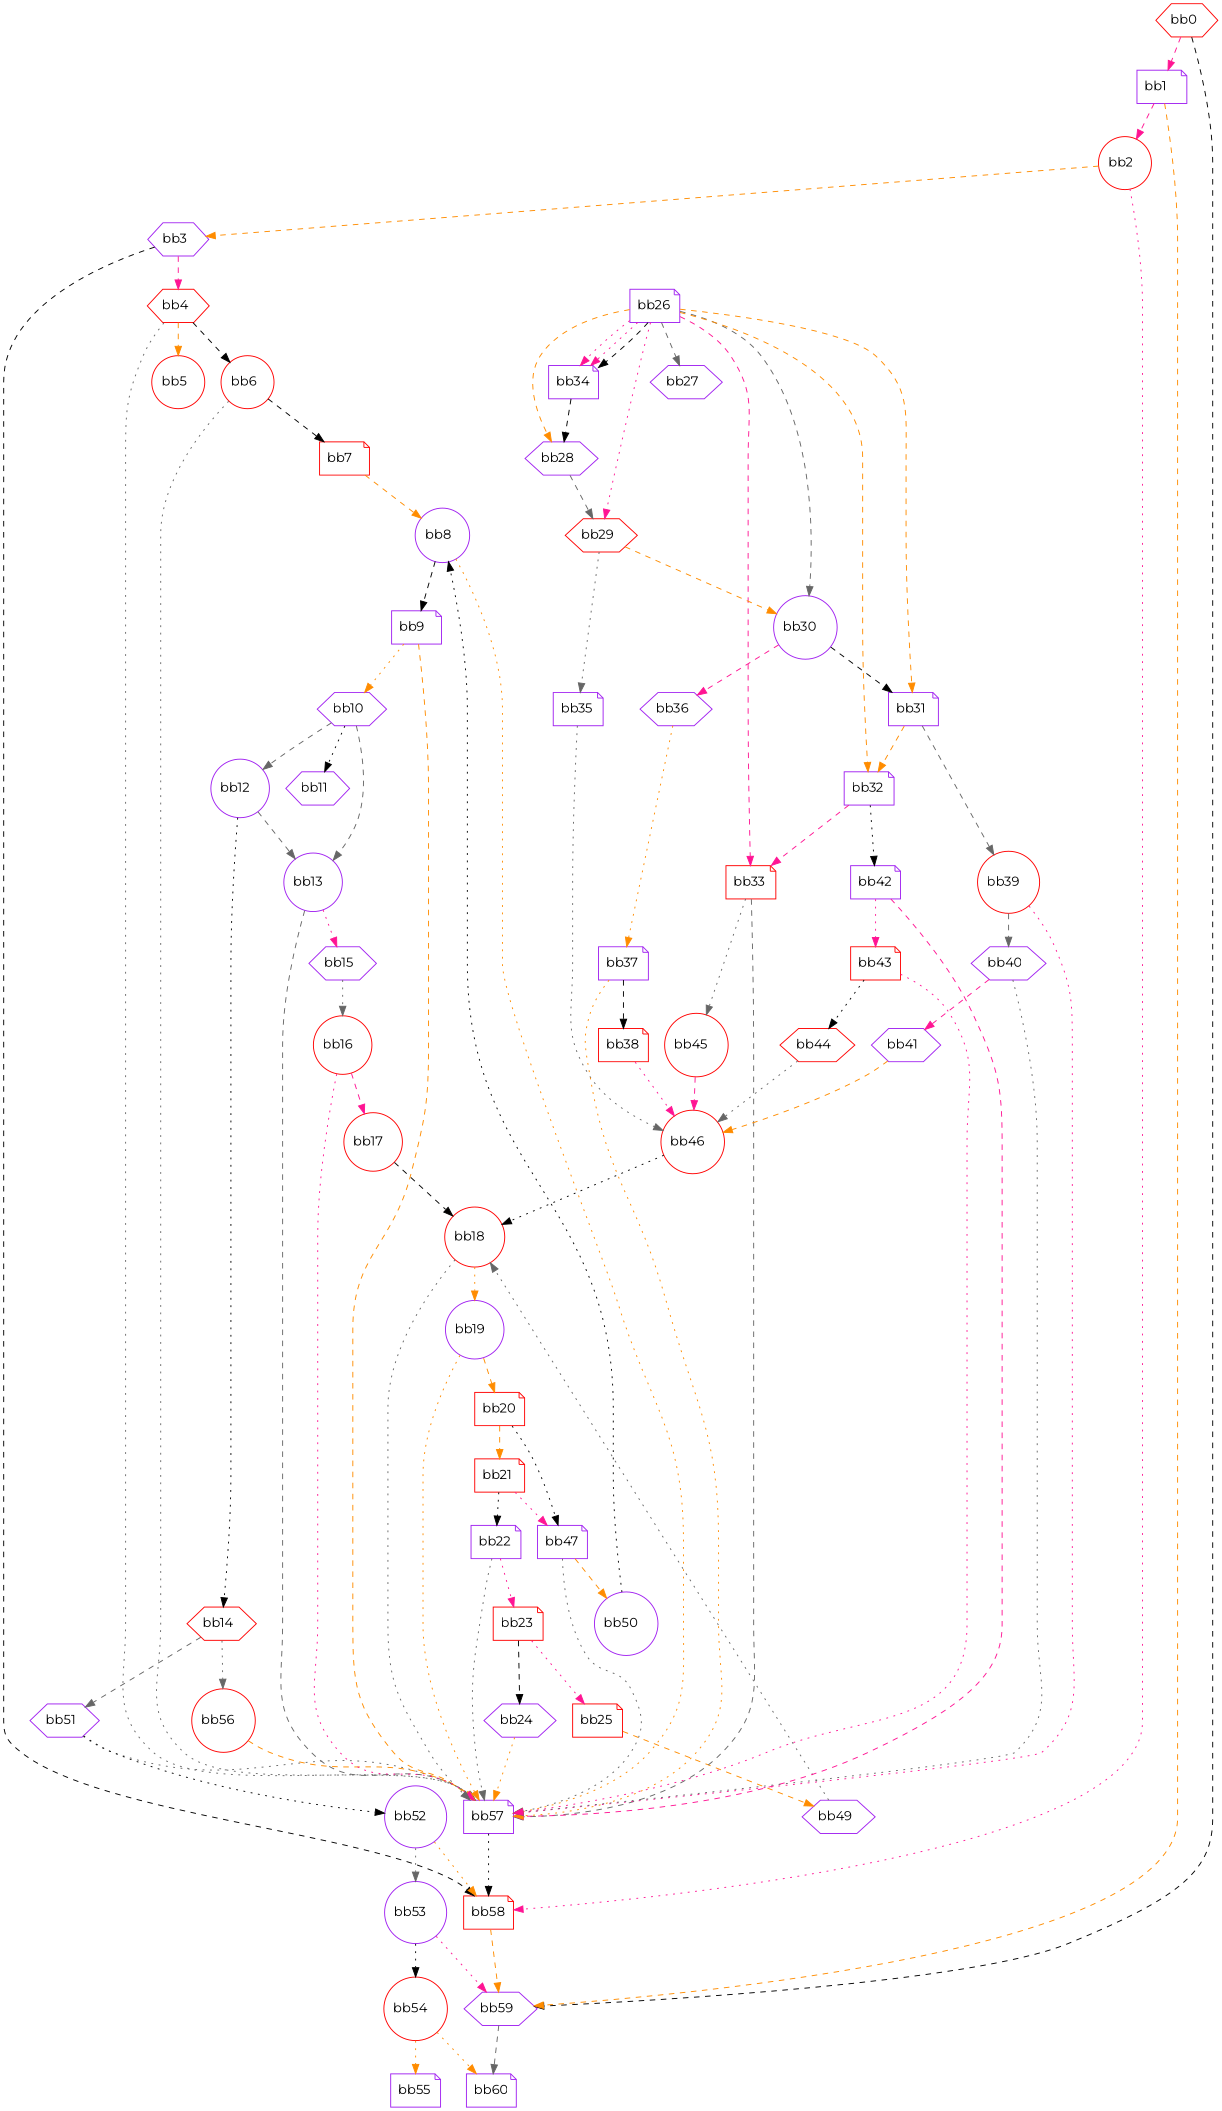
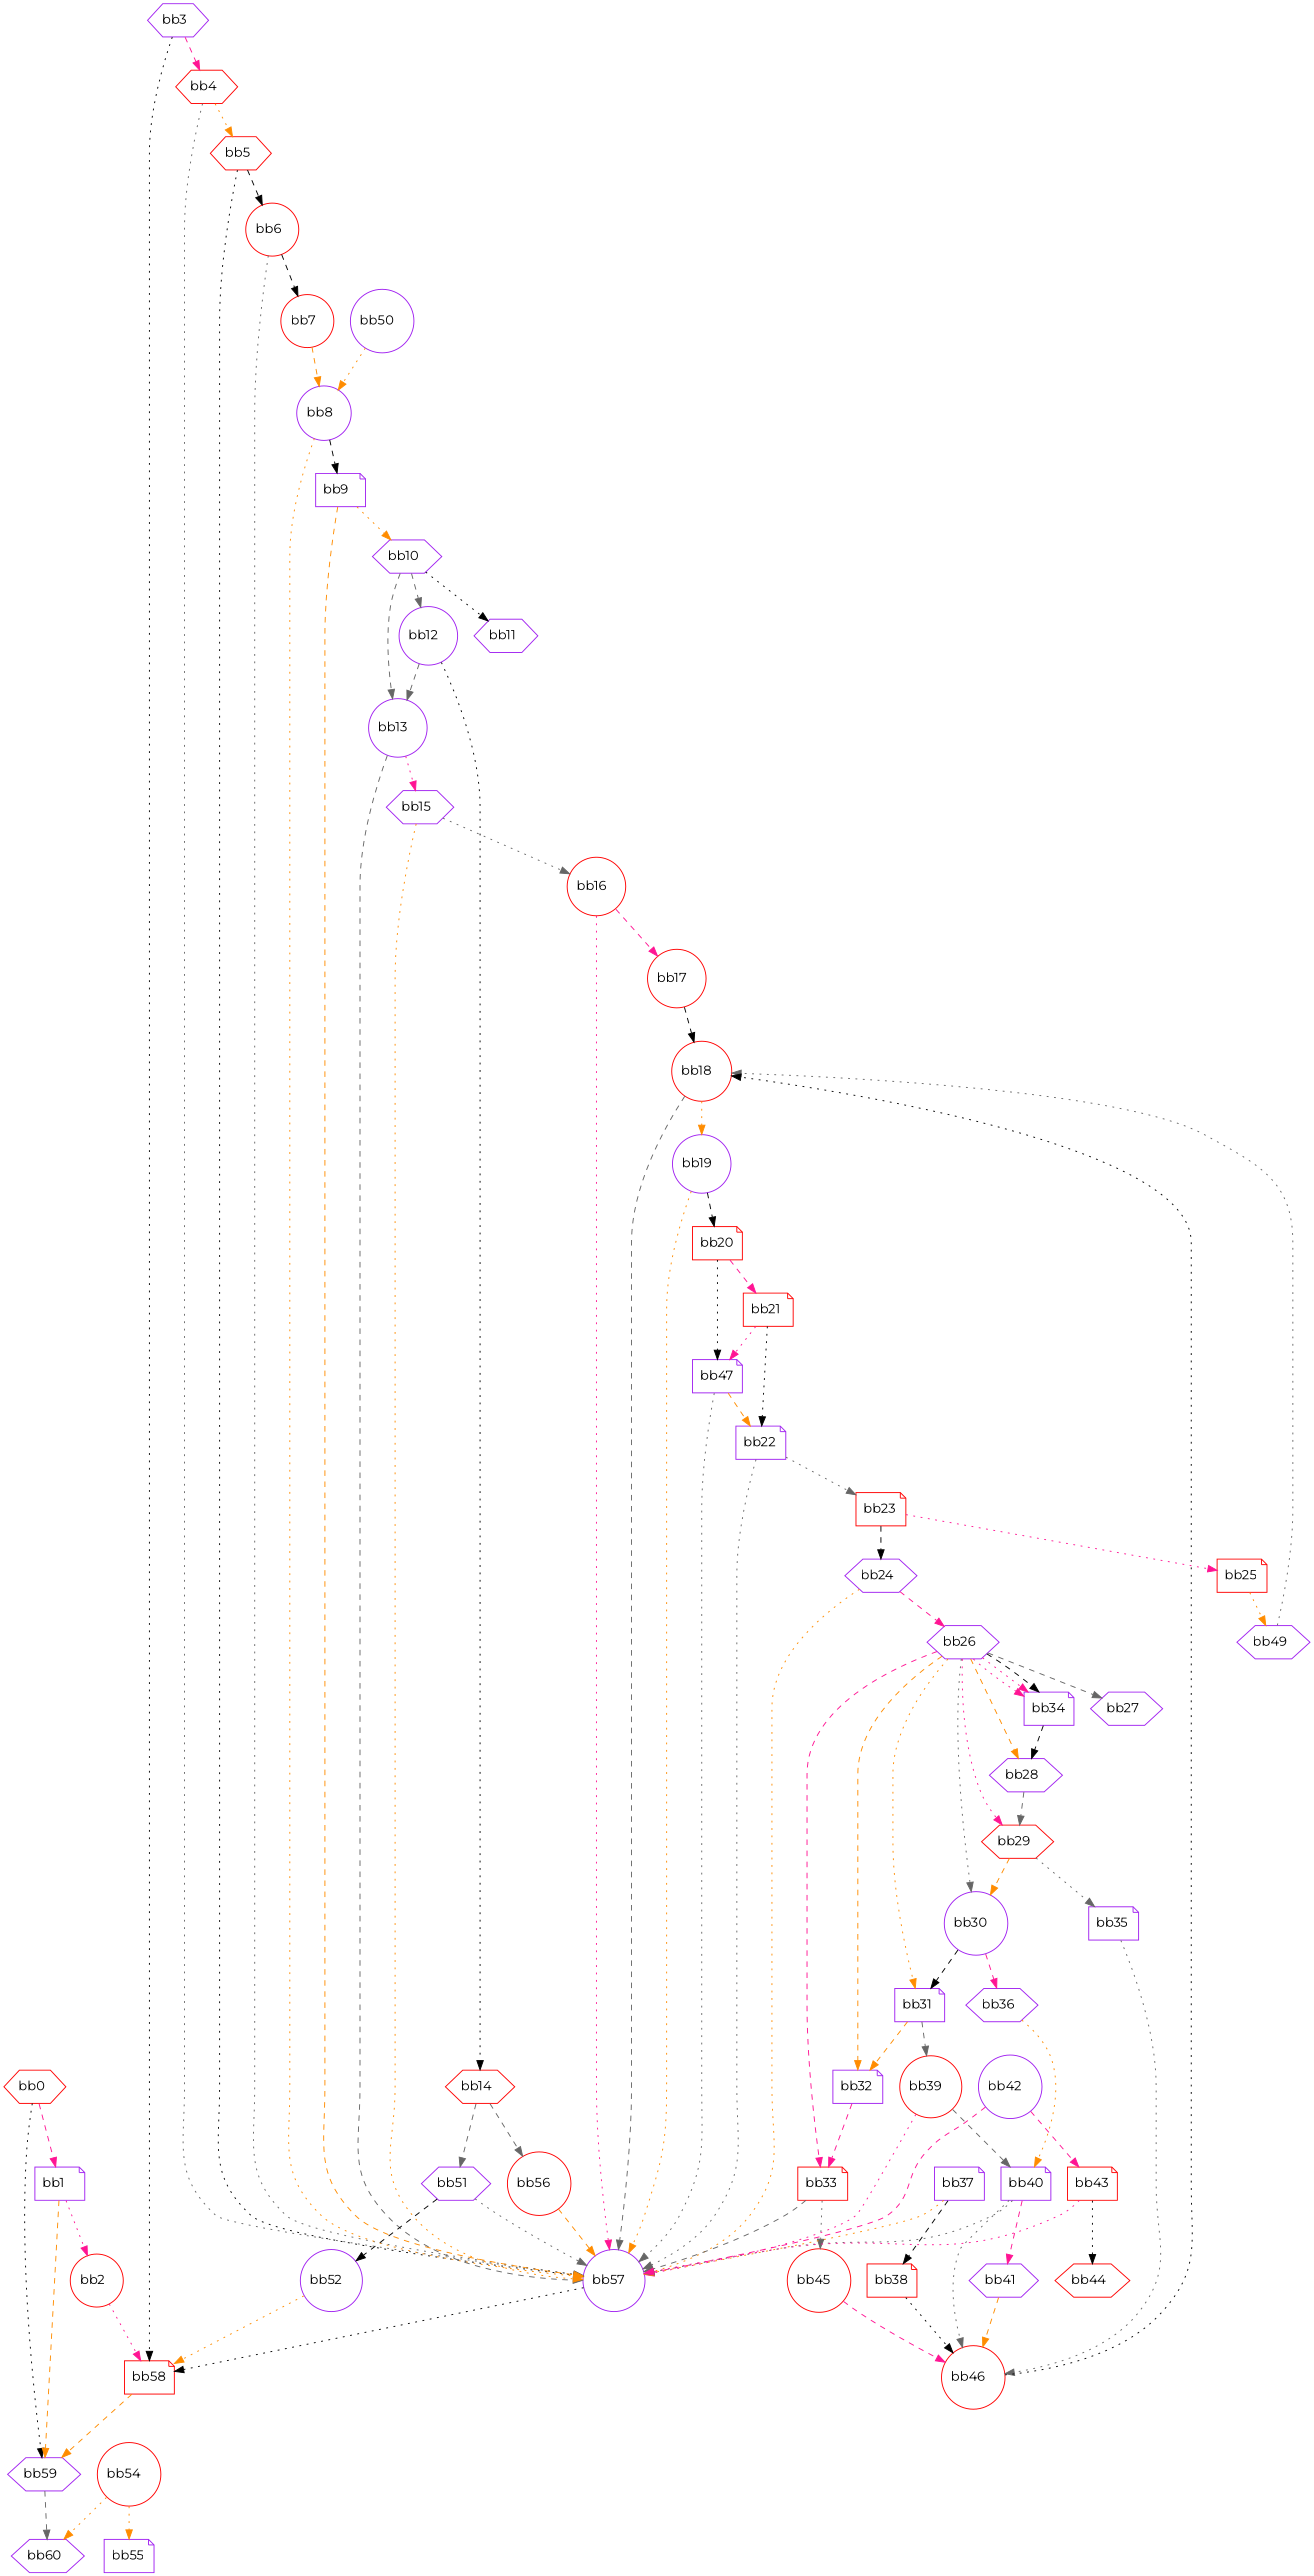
edge "bb1" -> "bb2": style dashed -> dotted
edge "bb2" -> "bb3": removed
node "bb26": shape note -> hexagon
edge "bb4" -> "bb5": style dashed -> dotted
edge "bb4" -> "bb6": now "bb5" -> "bb6"
node "bb5": shape circle -> hexagon
edge "bb26" -> "bb31": style dashed -> dotted
edge "bb26" -> "bb30": style dashed -> dotted
node "bb7": shape note -> circle
edge "bb32" -> "bb42": removed
edge "bb36" -> "bb37": now "bb36" -> "bb40"
node "bb42": shape note -> circle
edge "bb42" -> "bb43": style dotted -> dashed
node "bb40": shape hexagon -> note
edge "bb38" -> "bb46": color deeppink -> black
edge "bb44" -> "bb46": now "bb40" -> "bb46"
edge "bb50" -> "bb8": color black -> darkorange
edge "bb3" -> "bb58": style dashed -> dotted
edge "bb0" -> "bb59": style dashed -> dotted
edge "bb5" -> "bb57": added
edge "bb19" -> "bb20": color darkorange -> black
edge "bb20" -> "bb21": color darkorange -> deeppink
edge "bb18" -> "bb57": style dotted -> dashed
edge "bb47" -> "bb50": now "bb47" -> "bb22"
edge "bb22" -> "bb23": color deeppink -> gray40
edge "bb24" -> "bb26": added
edge "bb15" -> "bb57": added
edge "bb14" -> "bb56": style dotted -> dashed
edge "bb25" -> "bb49": style dashed -> dotted
edge "bb51" -> "bb52": style dotted -> dashed
node "bb57": shape note -> circle
node "bb53": removed
node "bb60": shape note -> hexagon
